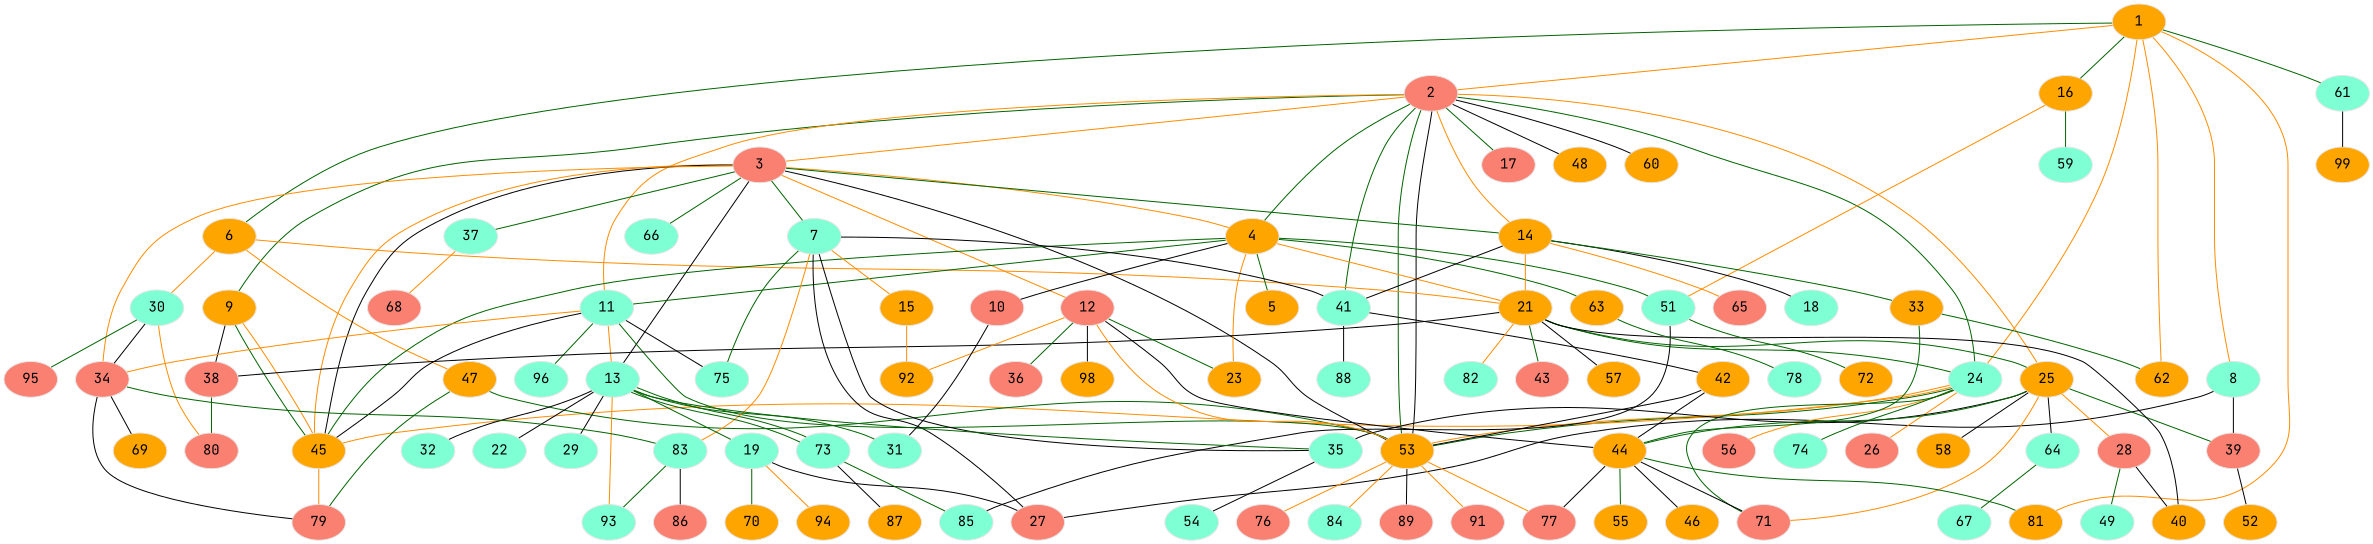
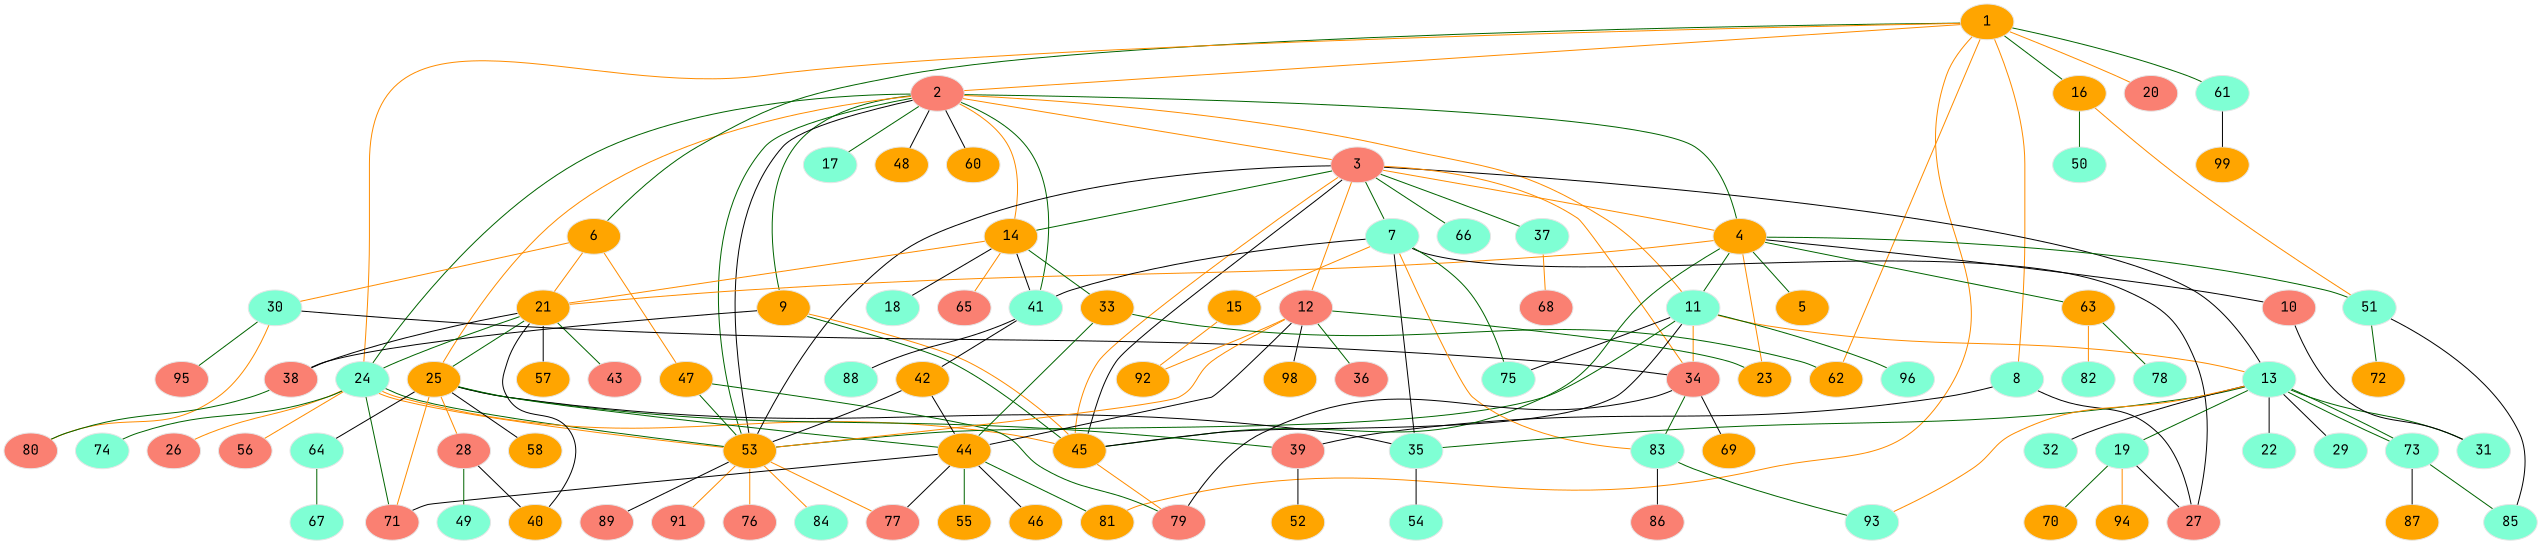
node "20": added
node "17": fillcolor salmon -> aquamarine
node "59": label "59" -> "50"
edge "21" -- "82": now "63" -- "82"
